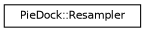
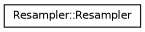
node "PieDock::Resampler": label "PieDock::Resampler" -> "Resampler::Resampler"
